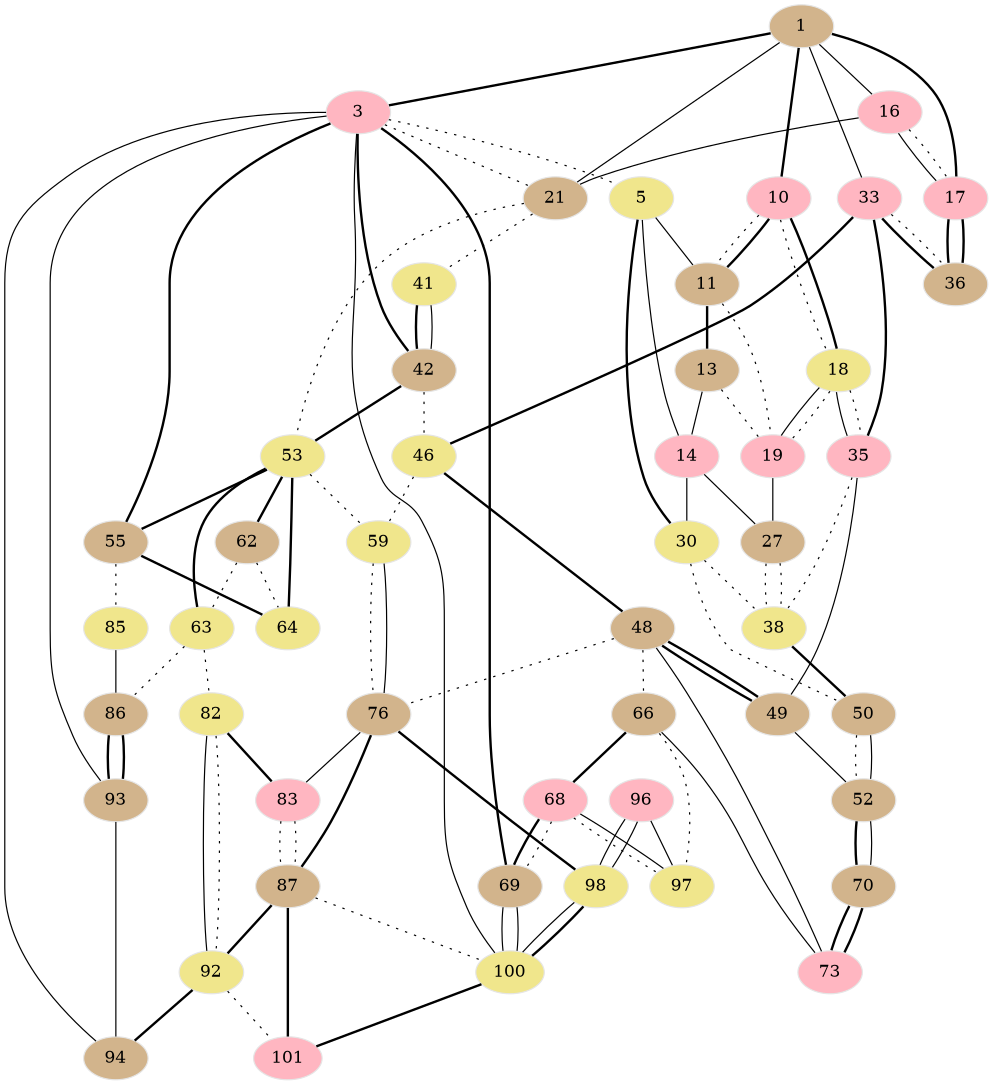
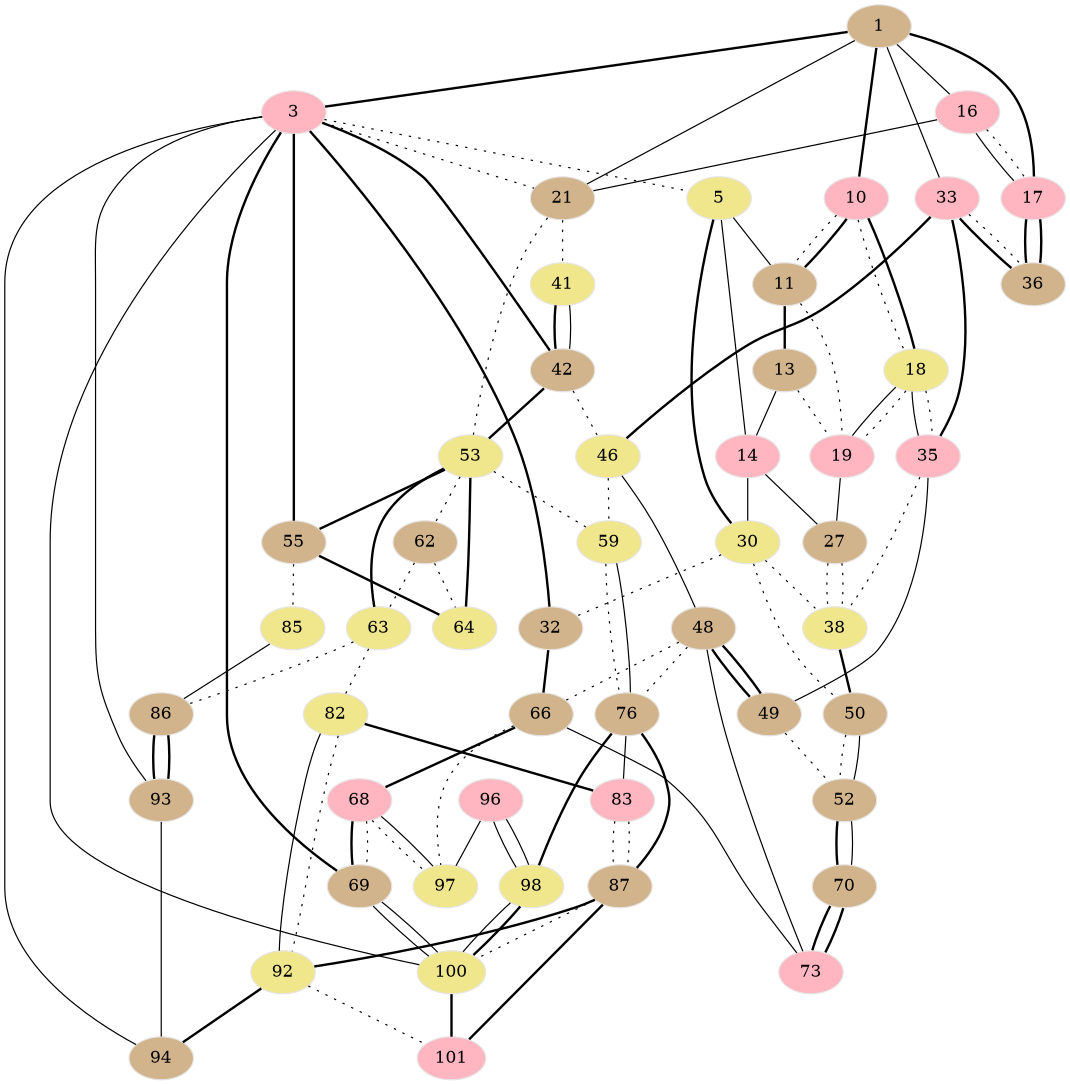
edge "53" -- "62": style bold -> dotted
edge "46" -- "48": style bold -> solid
node "32": added
edge "49" -- "52": style solid -> dotted
